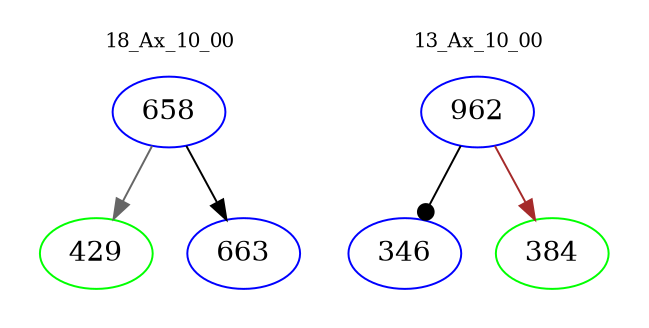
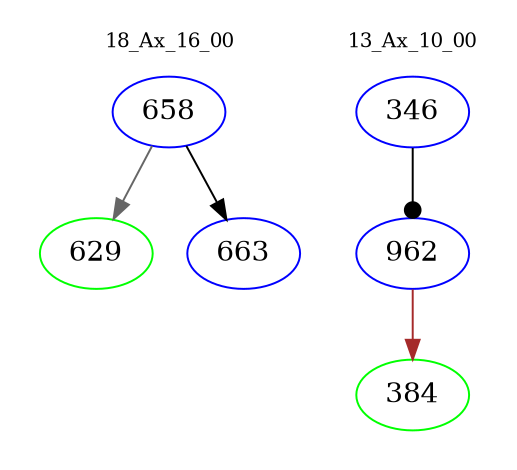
cluster "18_Ax_10_00": label "18_Ax_10_00" -> "18_Ax_16_00"
edge "962" -> "346": reversed
node "429": label "429" -> "629"
